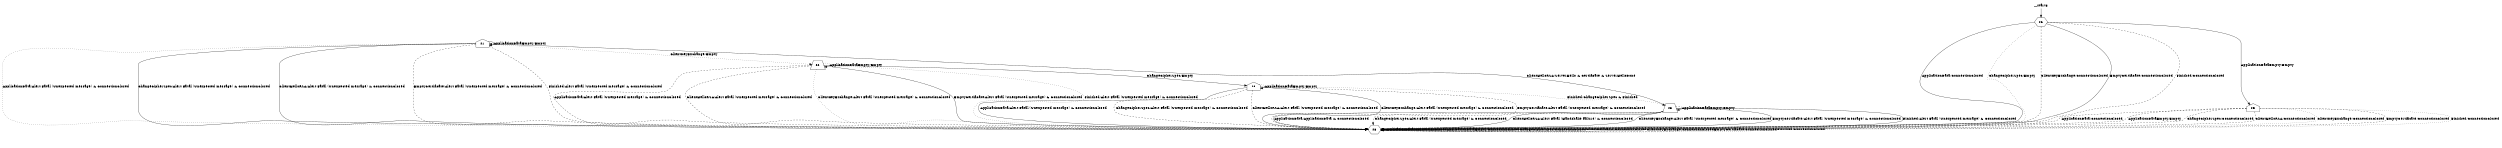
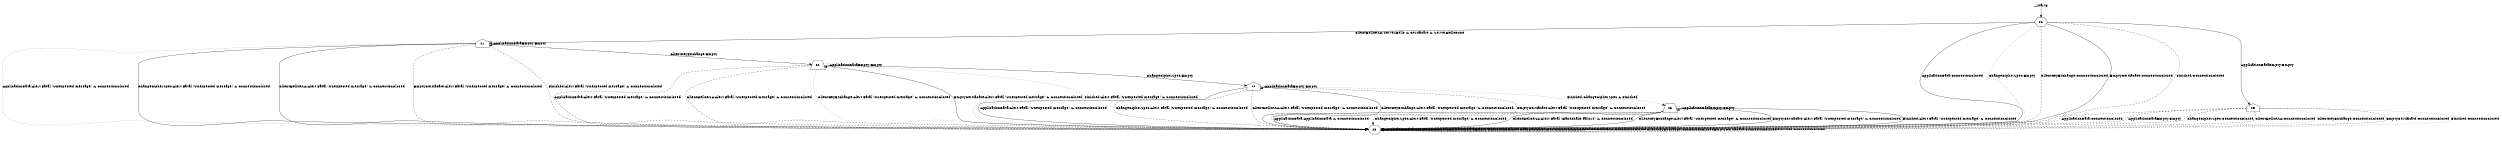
edge "s1" -> "s2": style dotted -> solid
edge "s3" -> "s1": now "s6" -> "s1"
